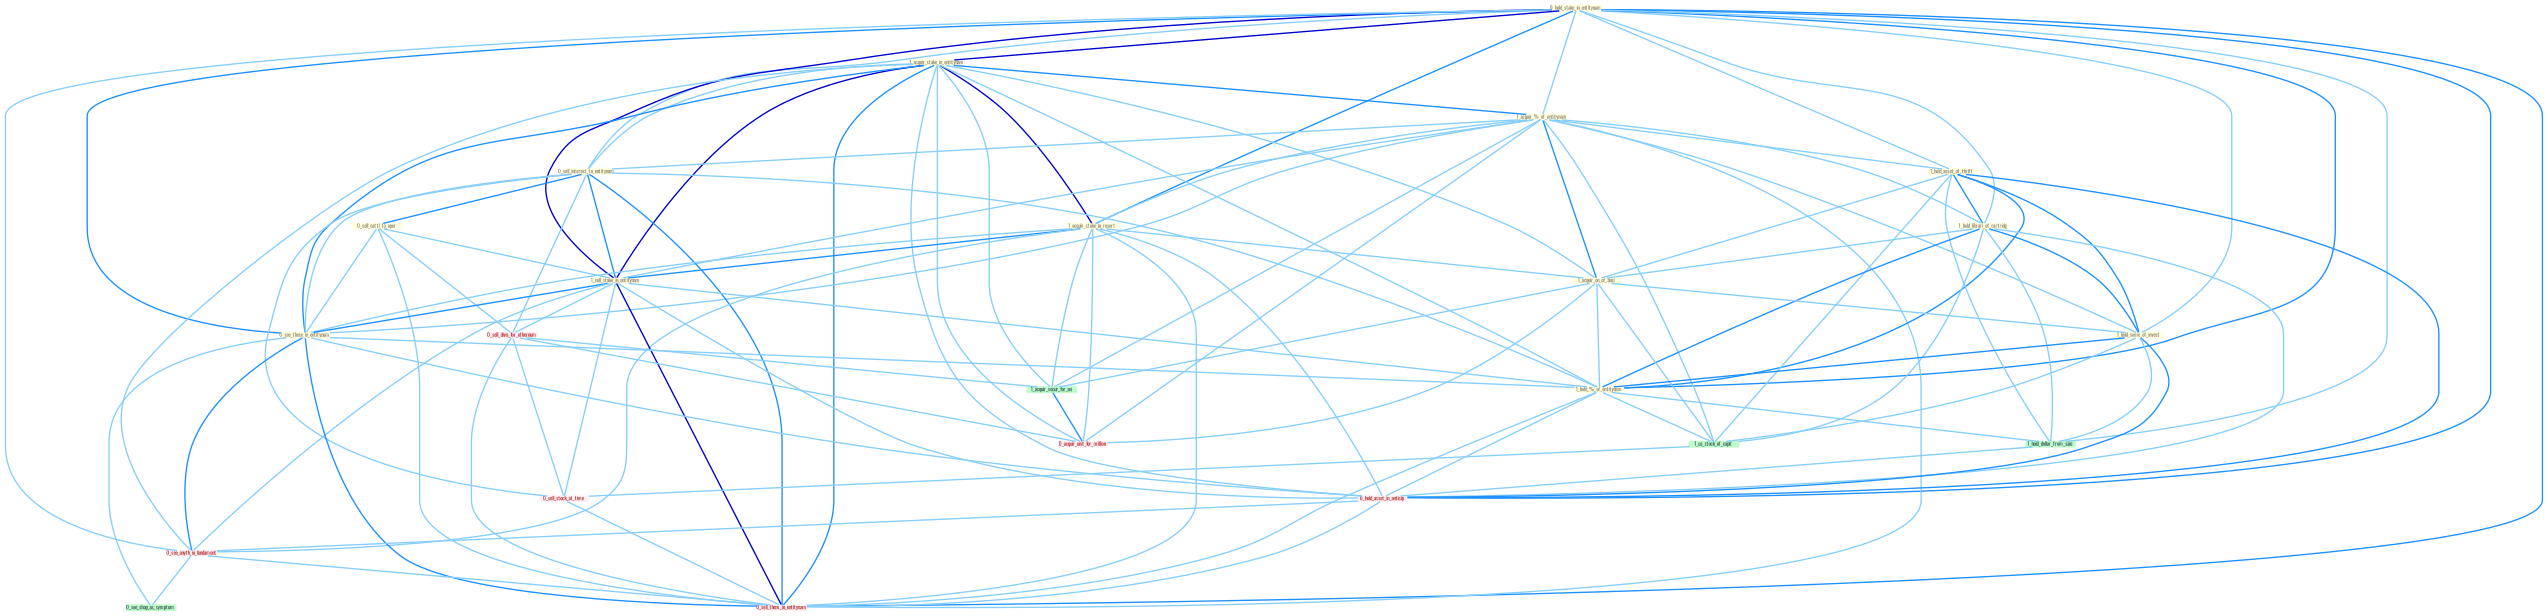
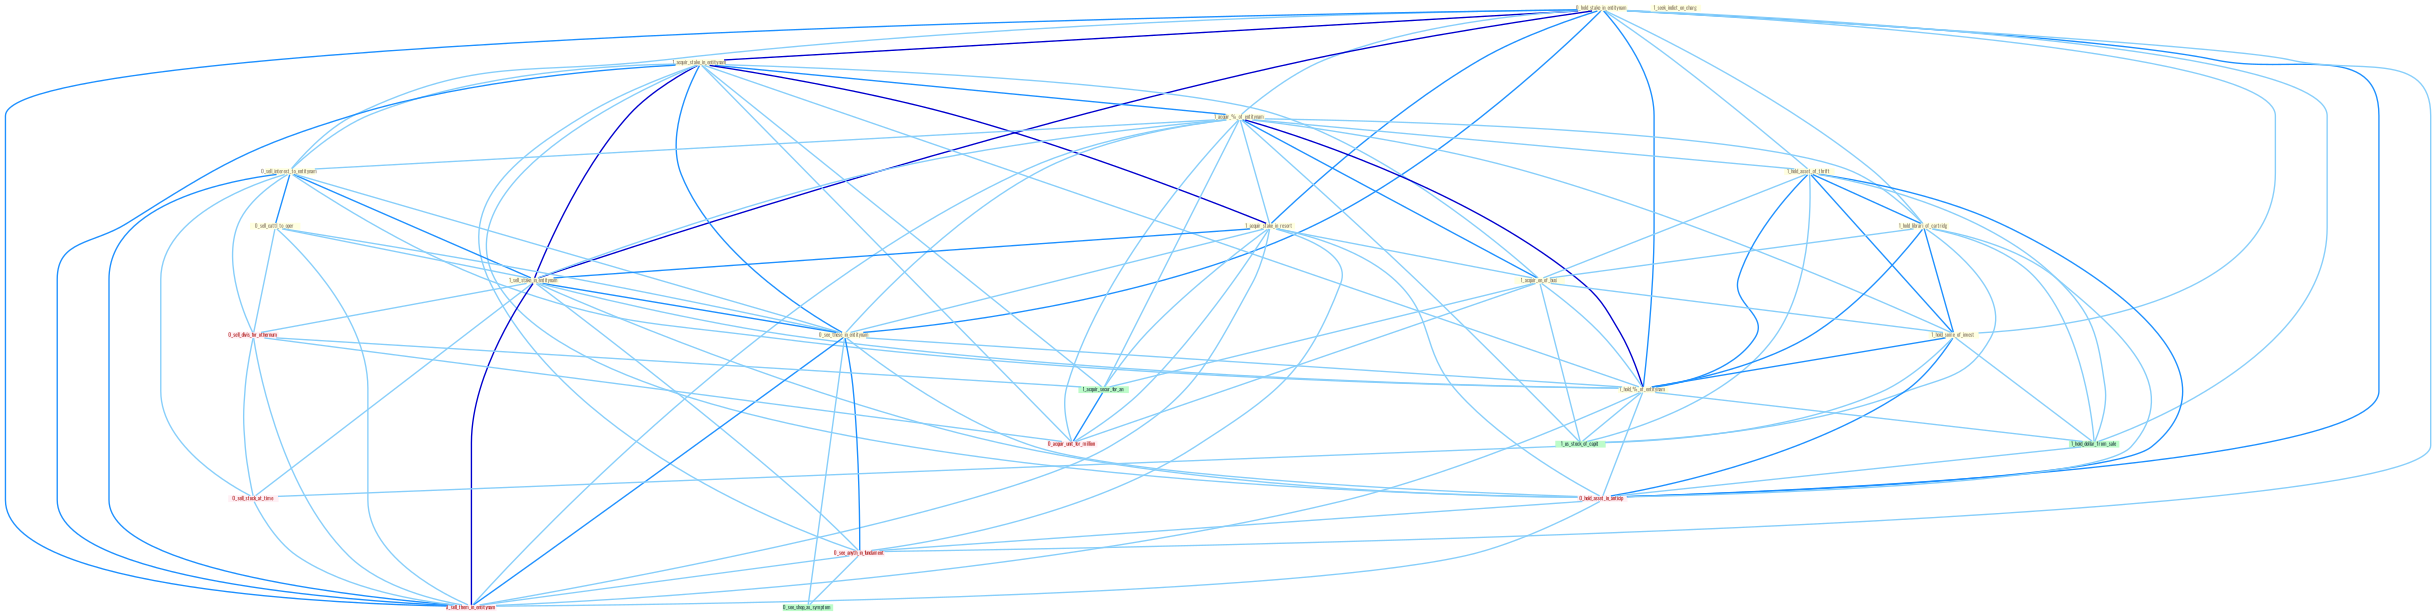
node "1_seek_indict_on_charg": added
edge "1_acquir_%_of_entitynam" -- "1_hold_%_of_entitynam": added
